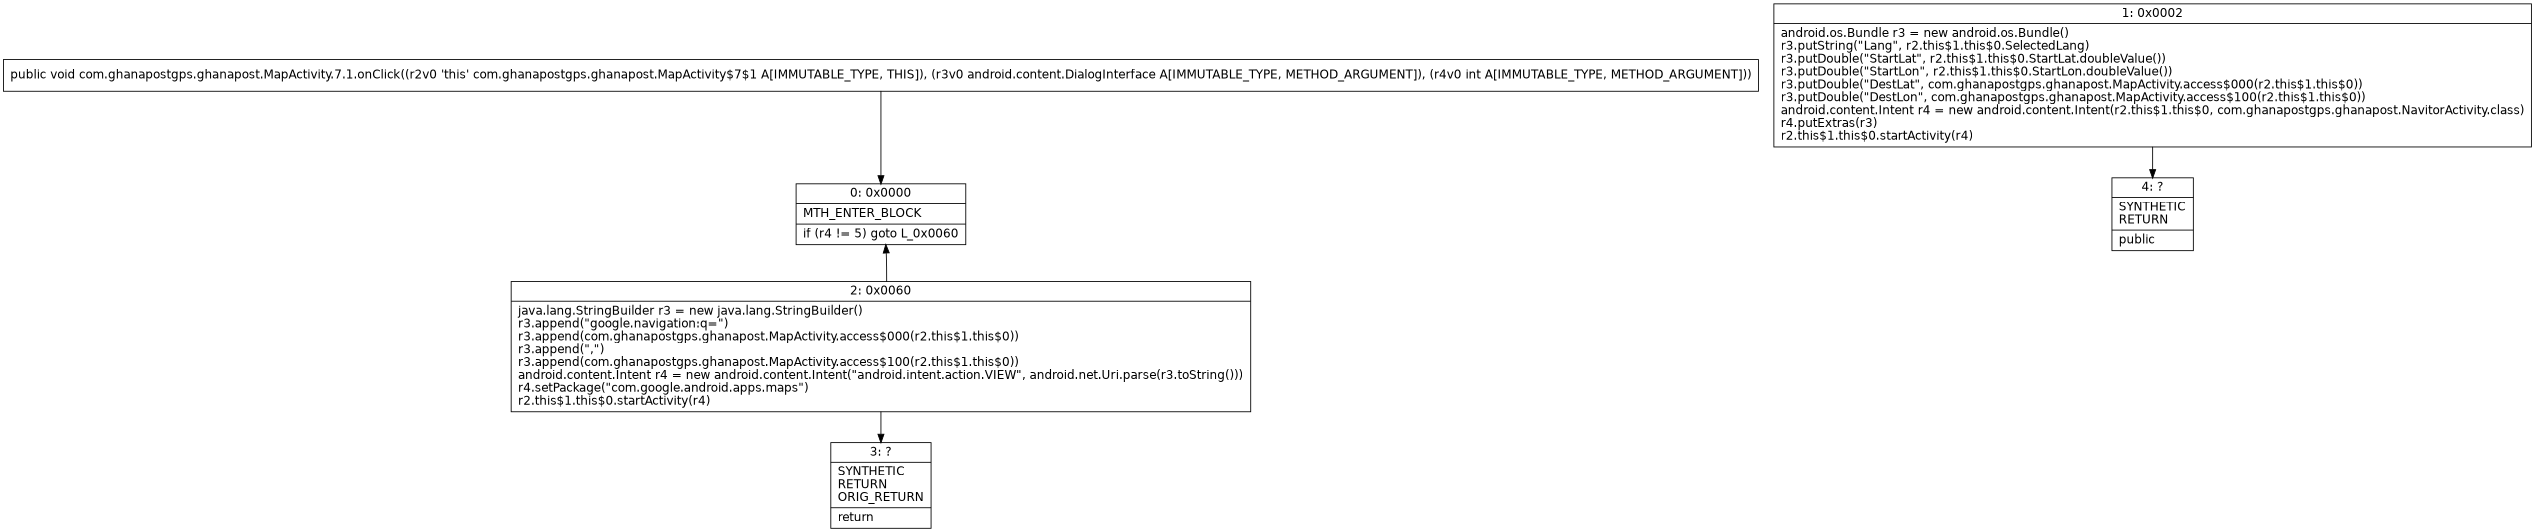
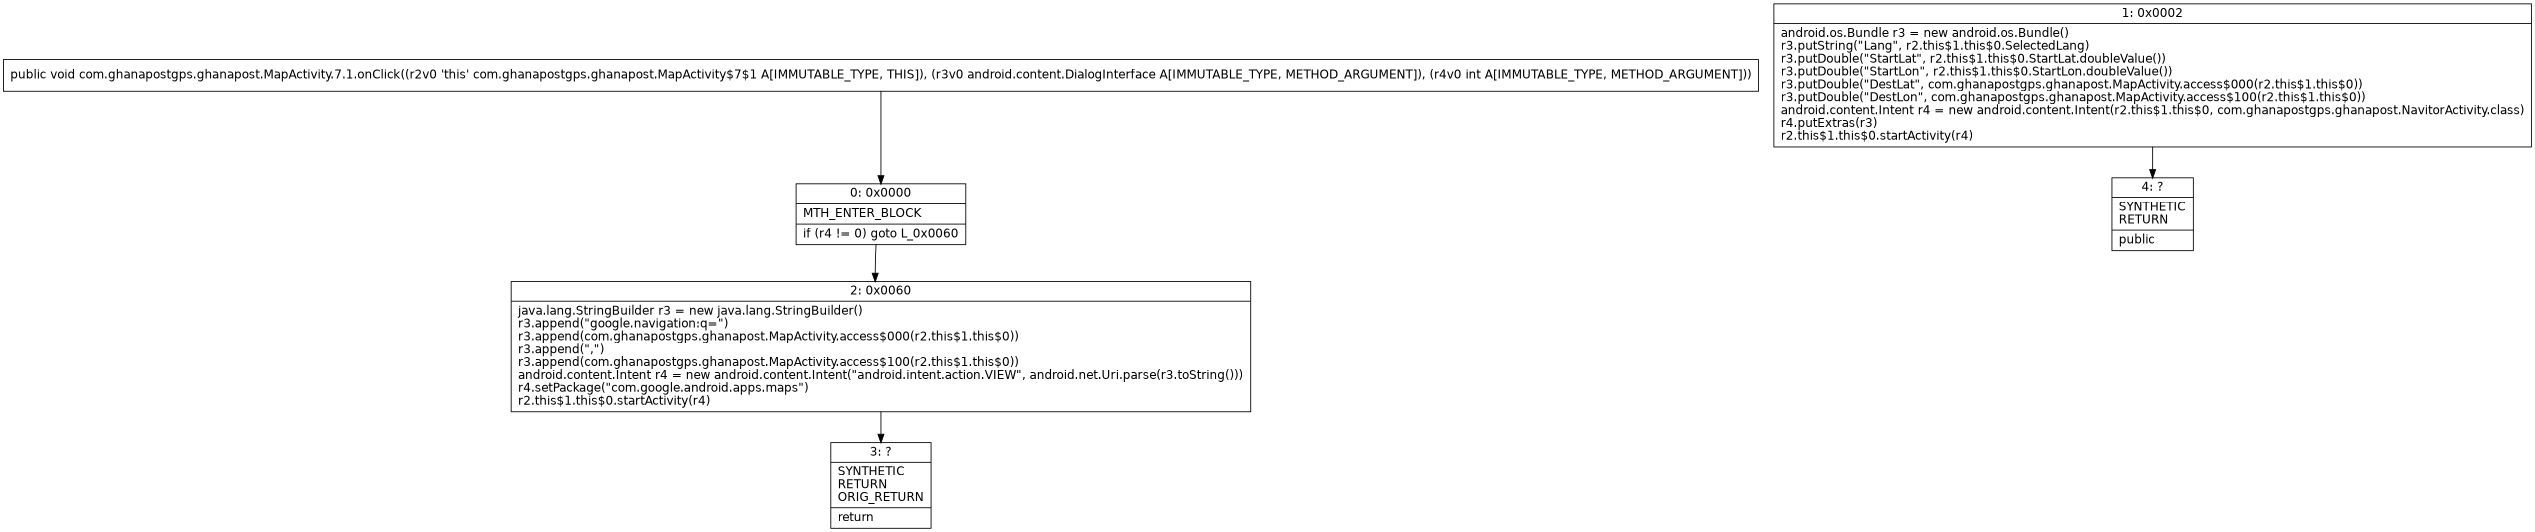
node "0: 0x0000": text "if (r4 != 5) goto L_0x0060" -> "if (r4 != 0) goto L_0x0060"
edge "2: 0x0060" -> "0: 0x0000": reversed
